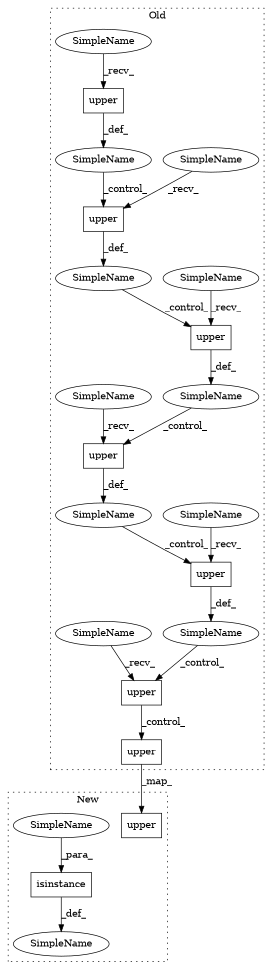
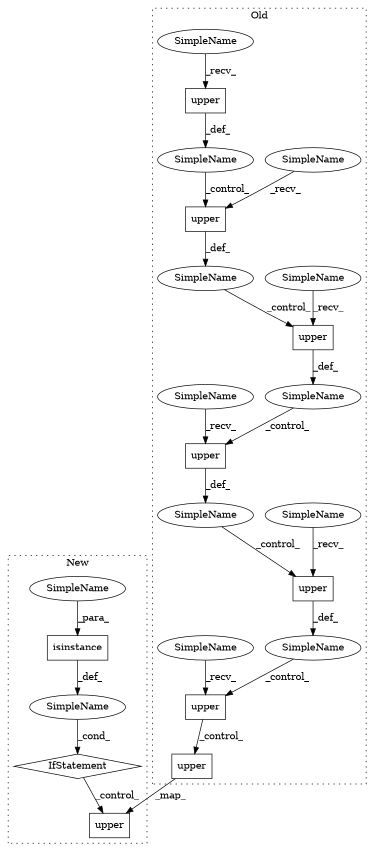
node "IfStatement": added
